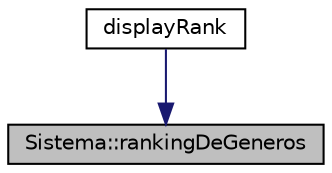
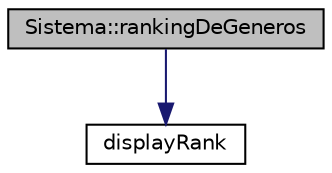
edge "displayRank" -> "Sistema::rankingDeGeneros": reversed
